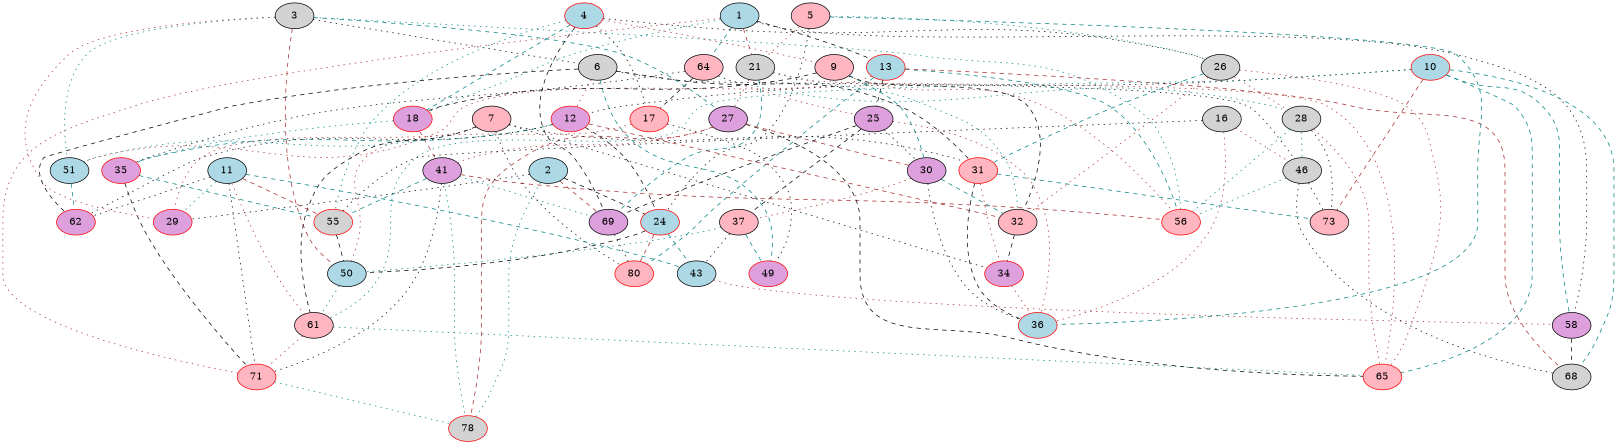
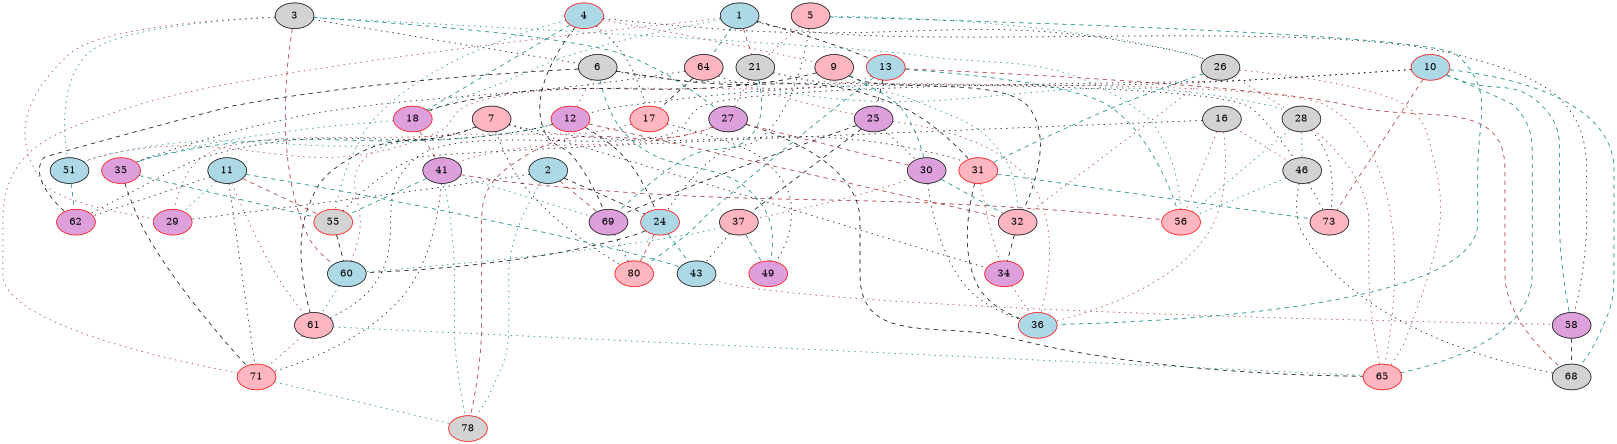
edge "10" -- "61": color teal -> black
edge "9" -- "56": now "16" -- "56"
node "50": label "50" -> "60"
